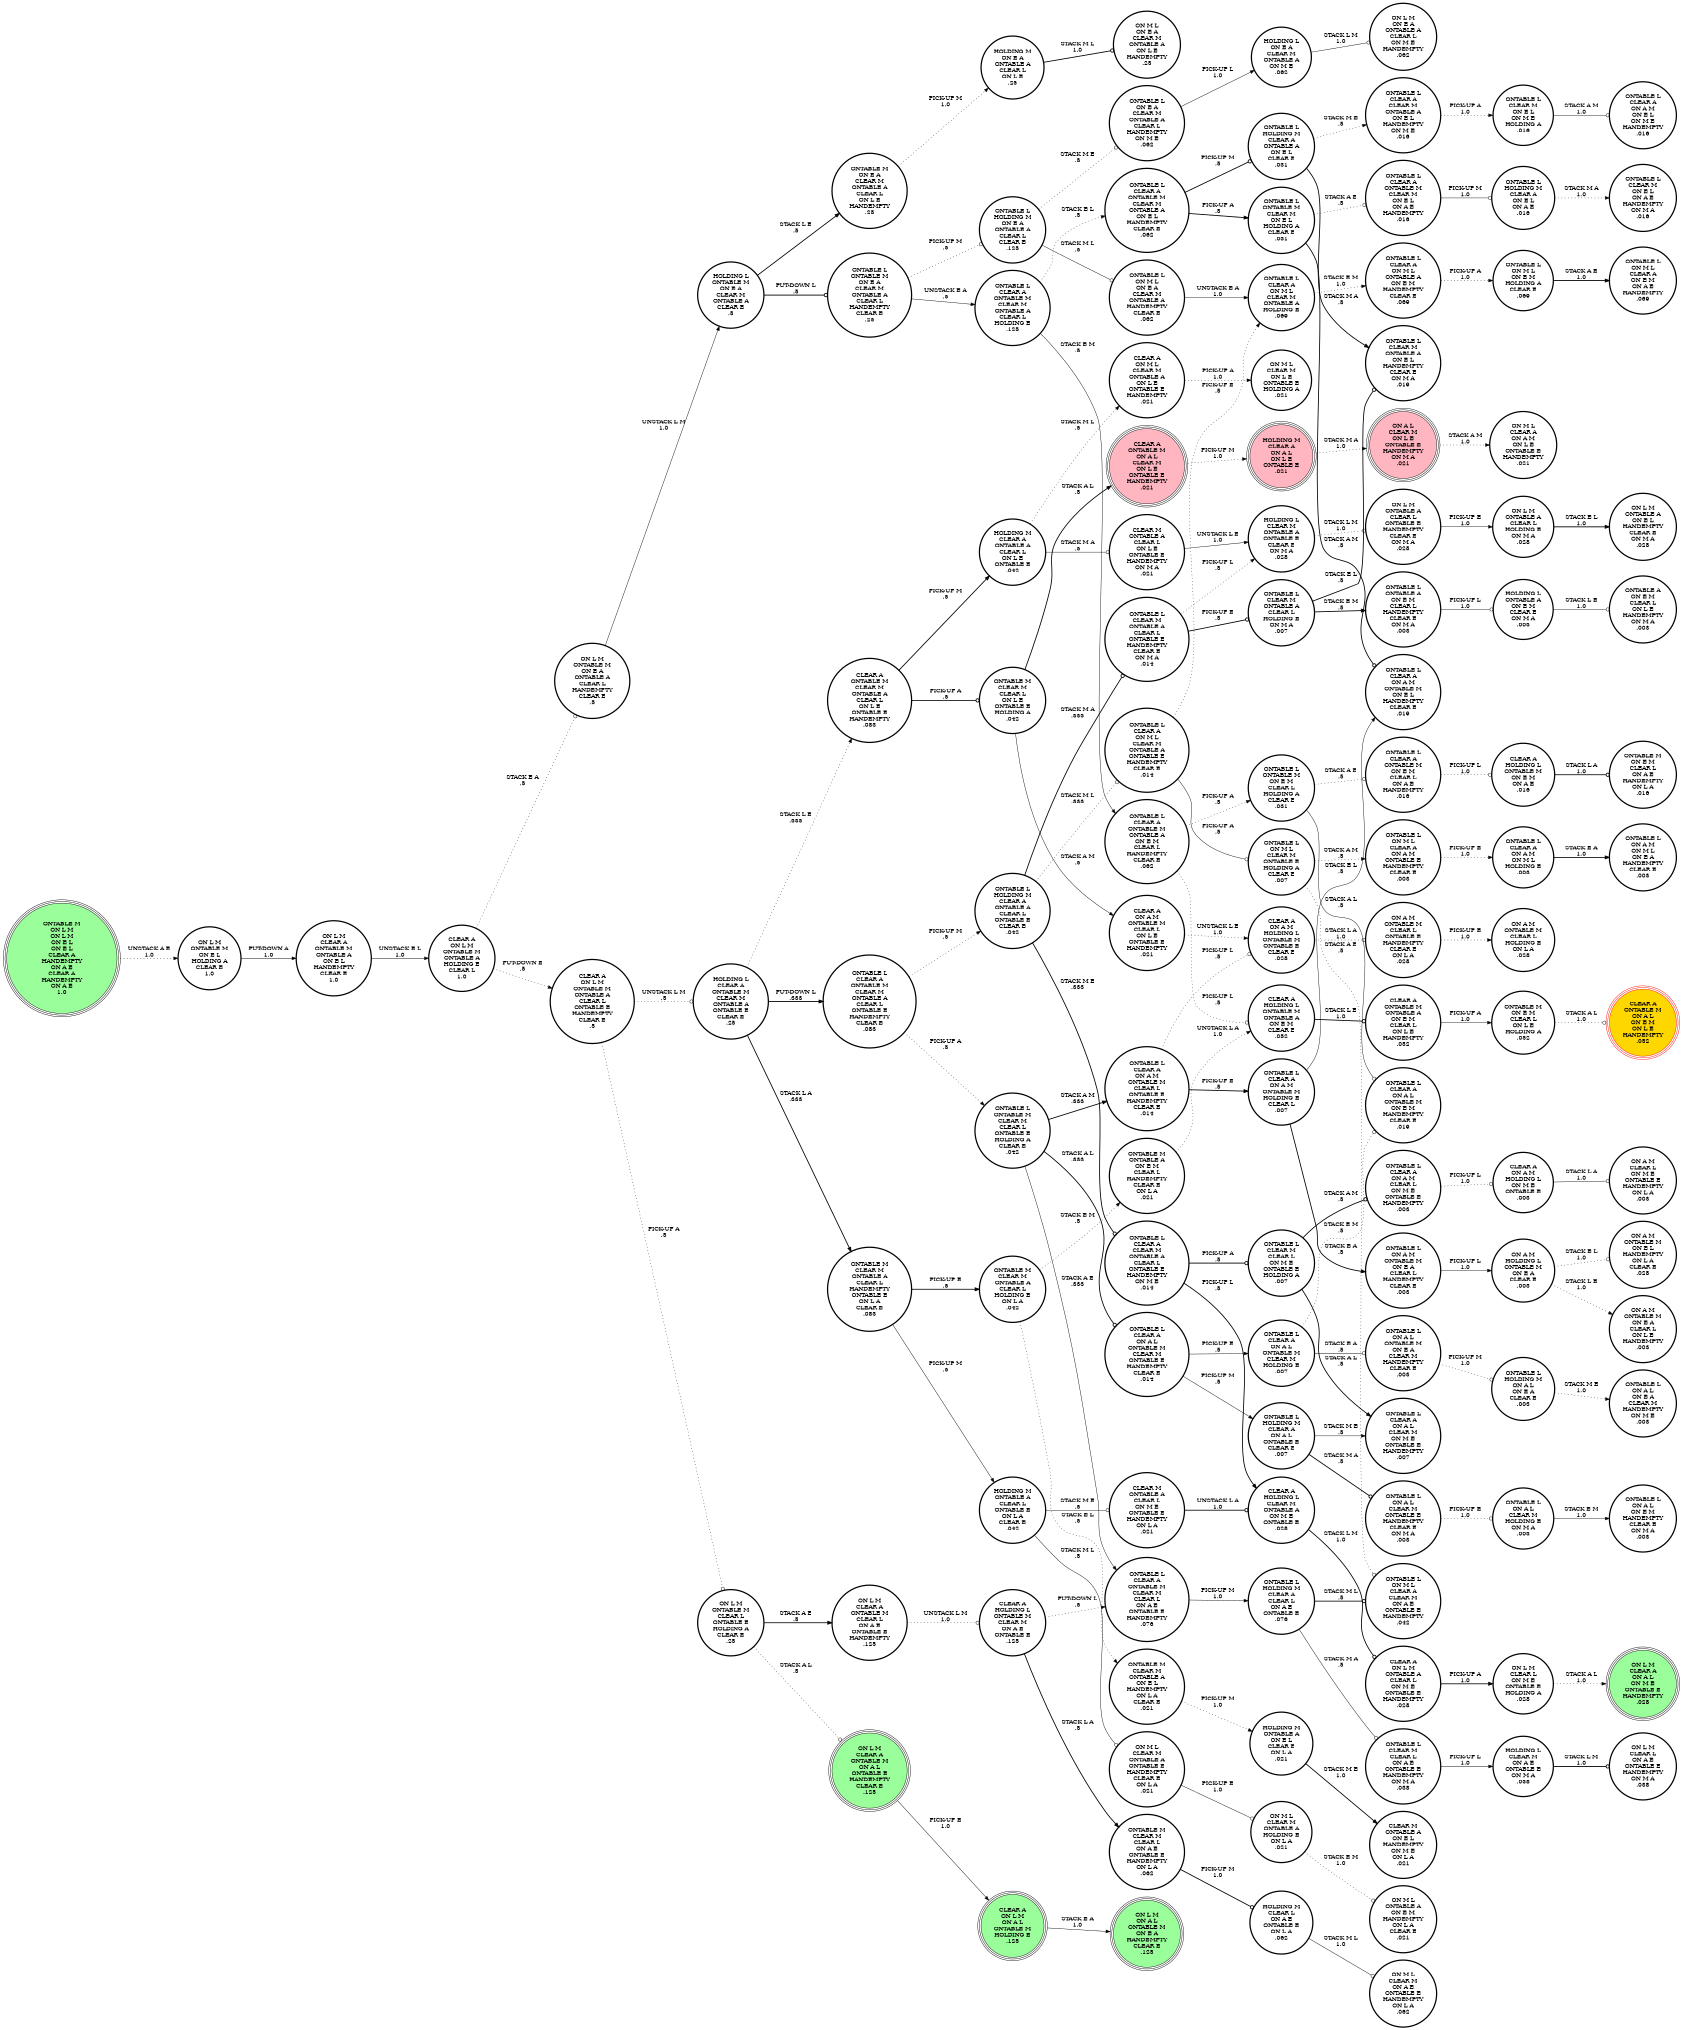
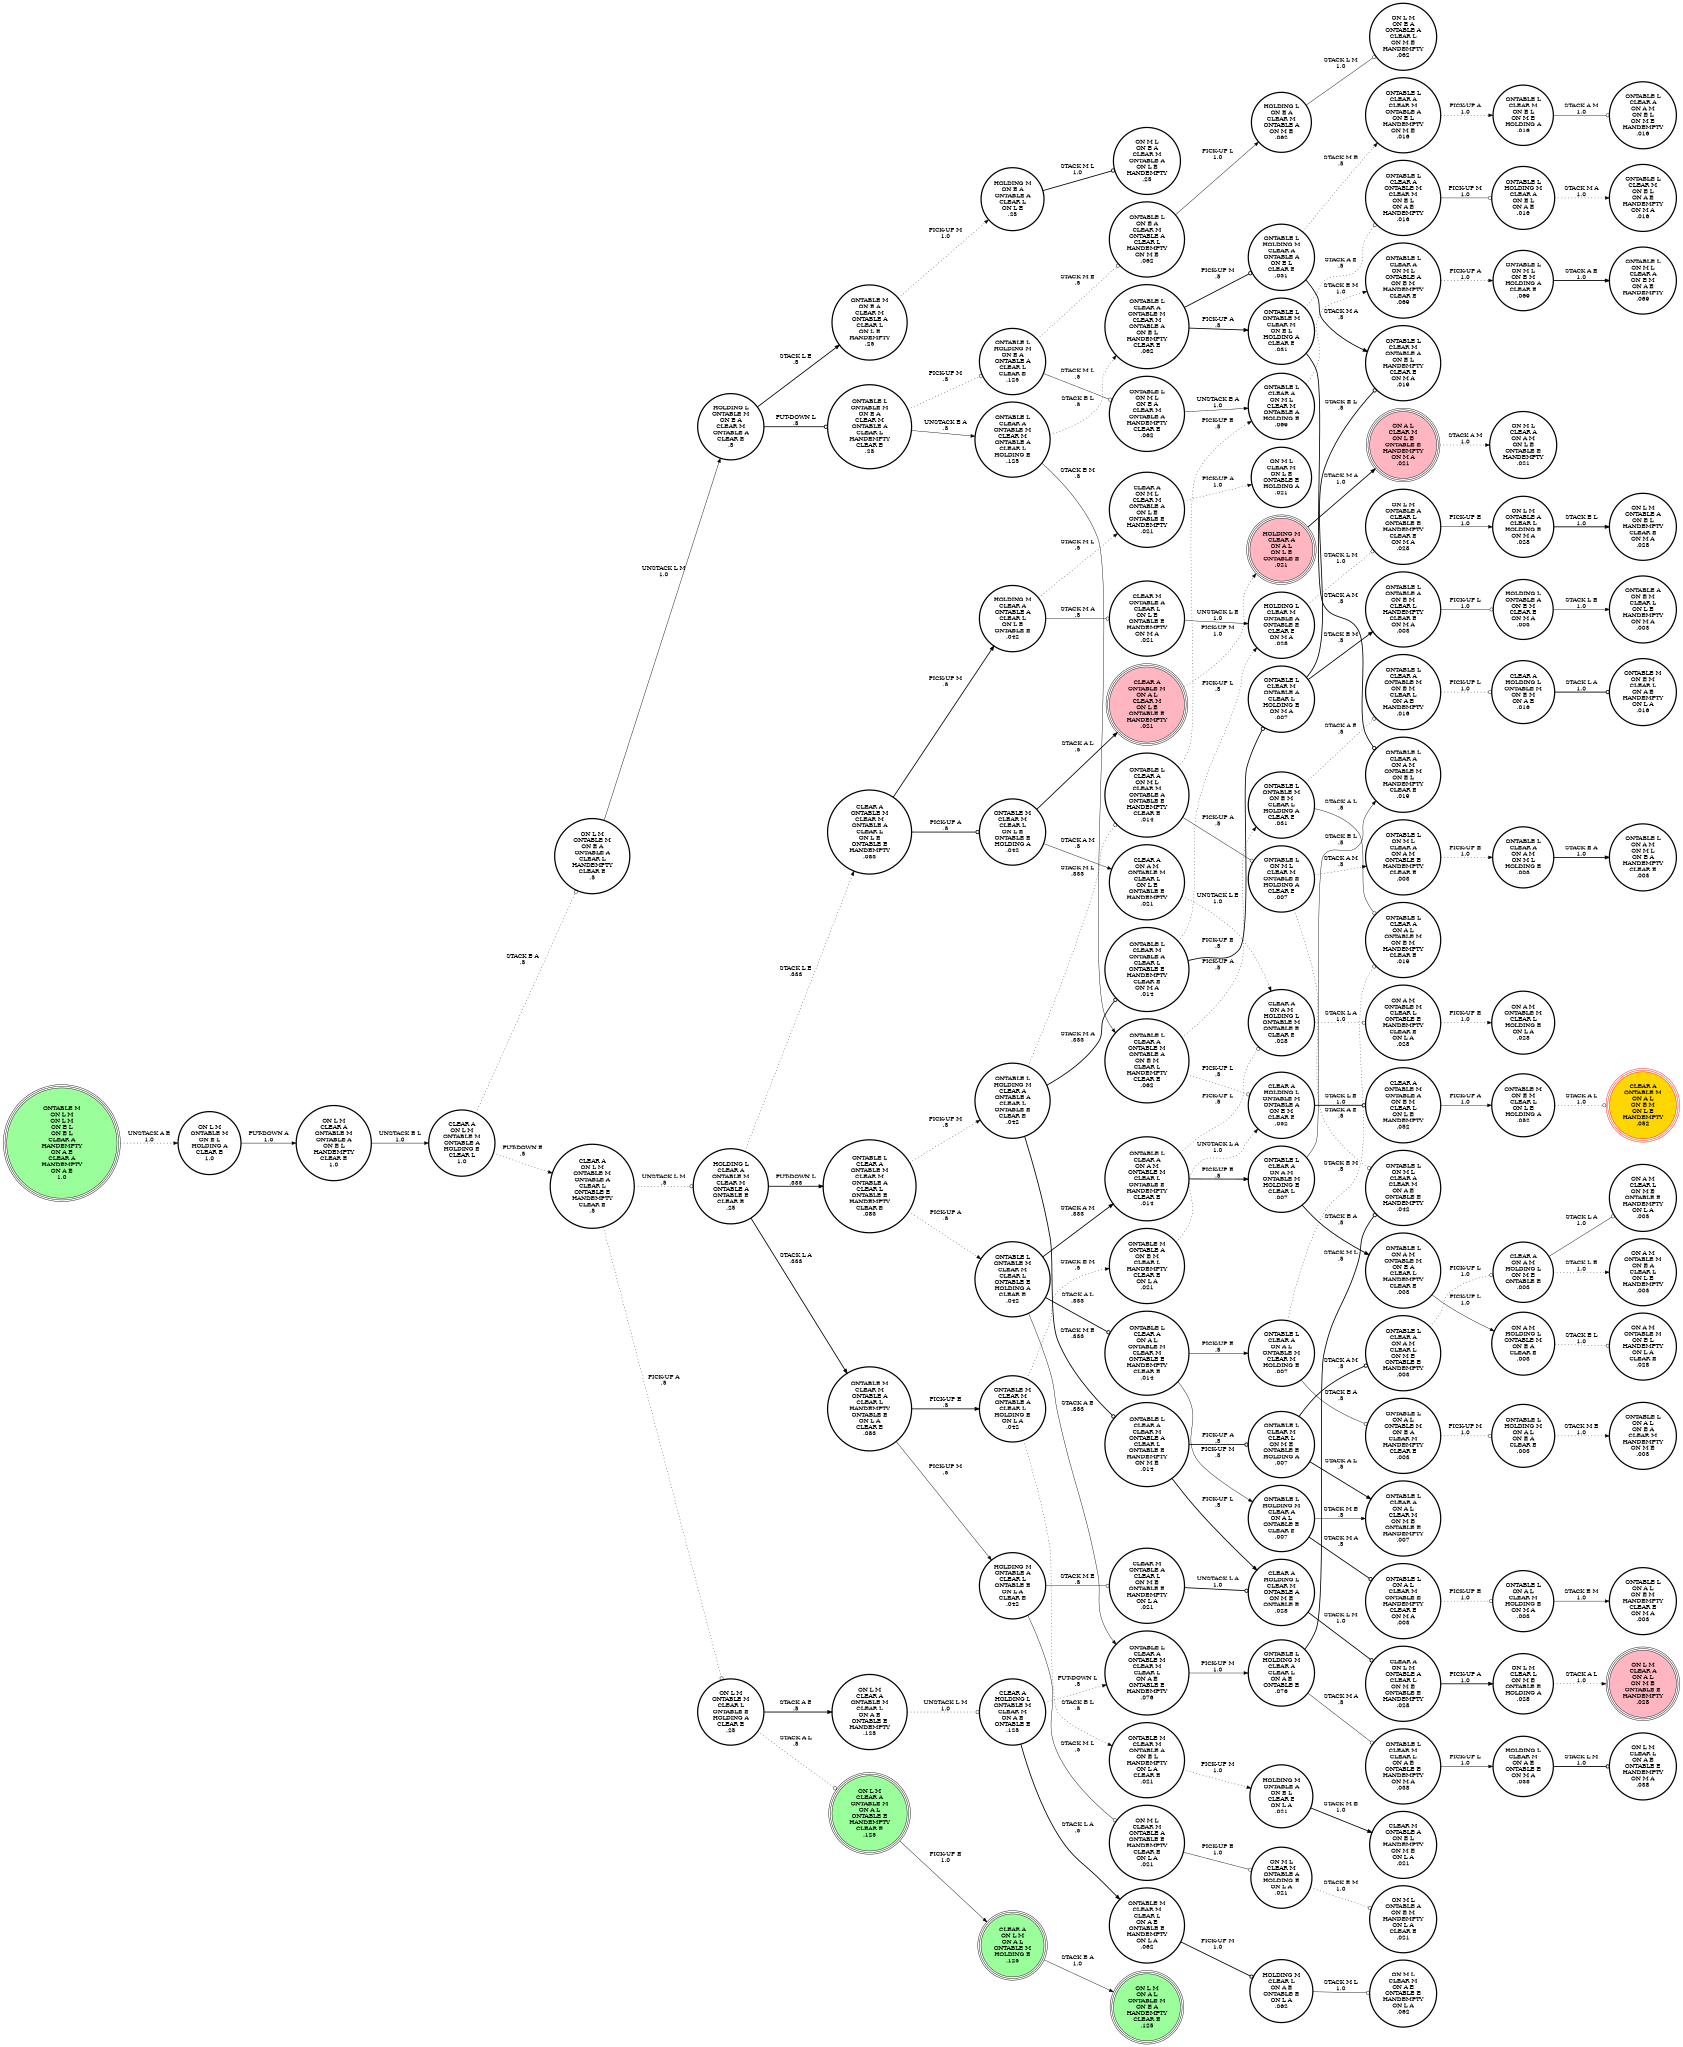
edge "HOLDING M CLEAR A ON A L ON L E ONTABLE E .021" -> "ON A L CLEAR M ON L E ONTABLE E HANDEMPTY ON M A .021": style dotted -> bold
edge "HOLDING L ONTABLE A ON E M CLEAR E ON M A .003" -> "ONTABLE A ON E M CLEAR L ON L E HANDEMPTY ON M A .003": arrowhead odot -> normal
edge "ON A M HOLDING L ONTABLE M ON E A CLEAR E .003" -> "ON A M ONTABLE M ON E A CLEAR L ON L E HANDEMPTY .003": now "CLEAR A ON A M HOLDING L ON M E ONTABLE E .003" -> "ON A M ONTABLE M ON E A CLEAR L ON L E HANDEMPTY .003"
node "ON L M CLEAR A ON A L ON M E ONTABLE E HANDEMPTY .028": fillcolor palegreen1 -> lightpink
